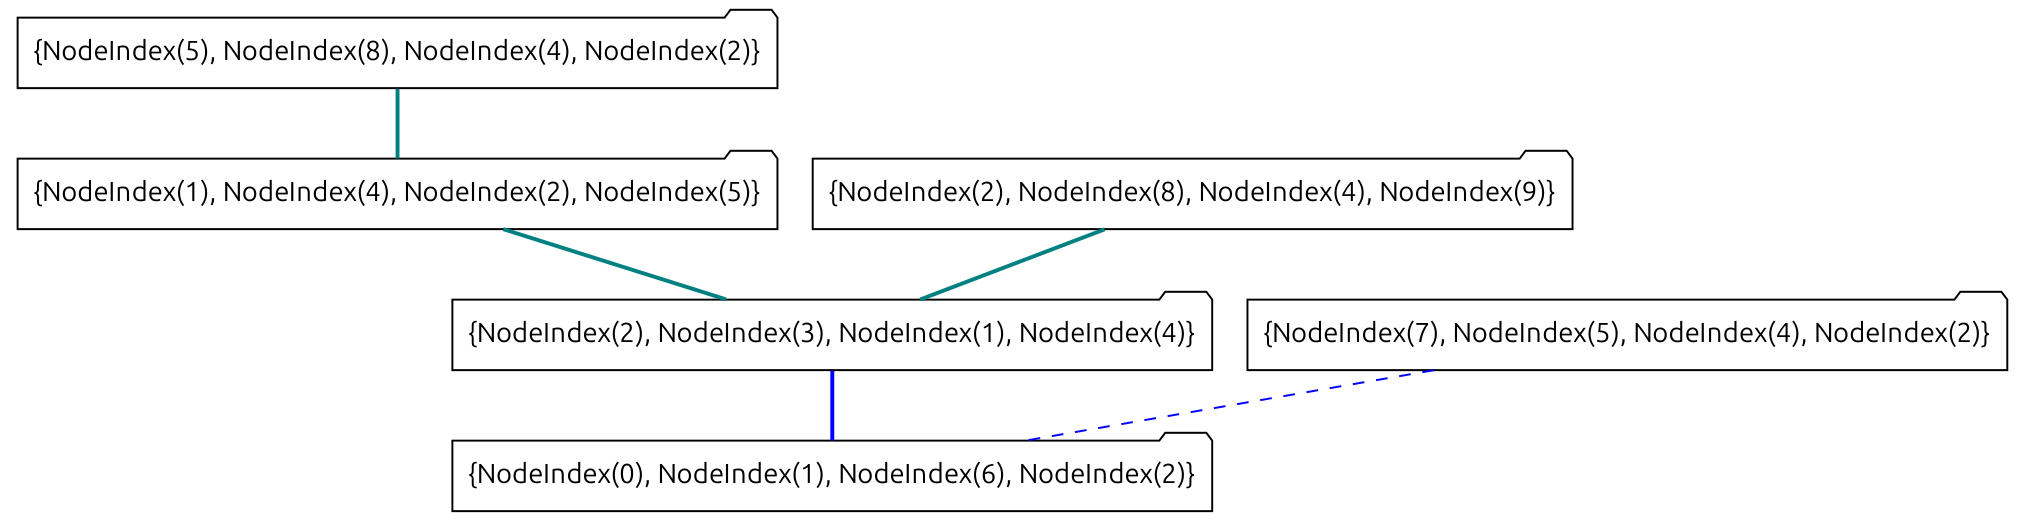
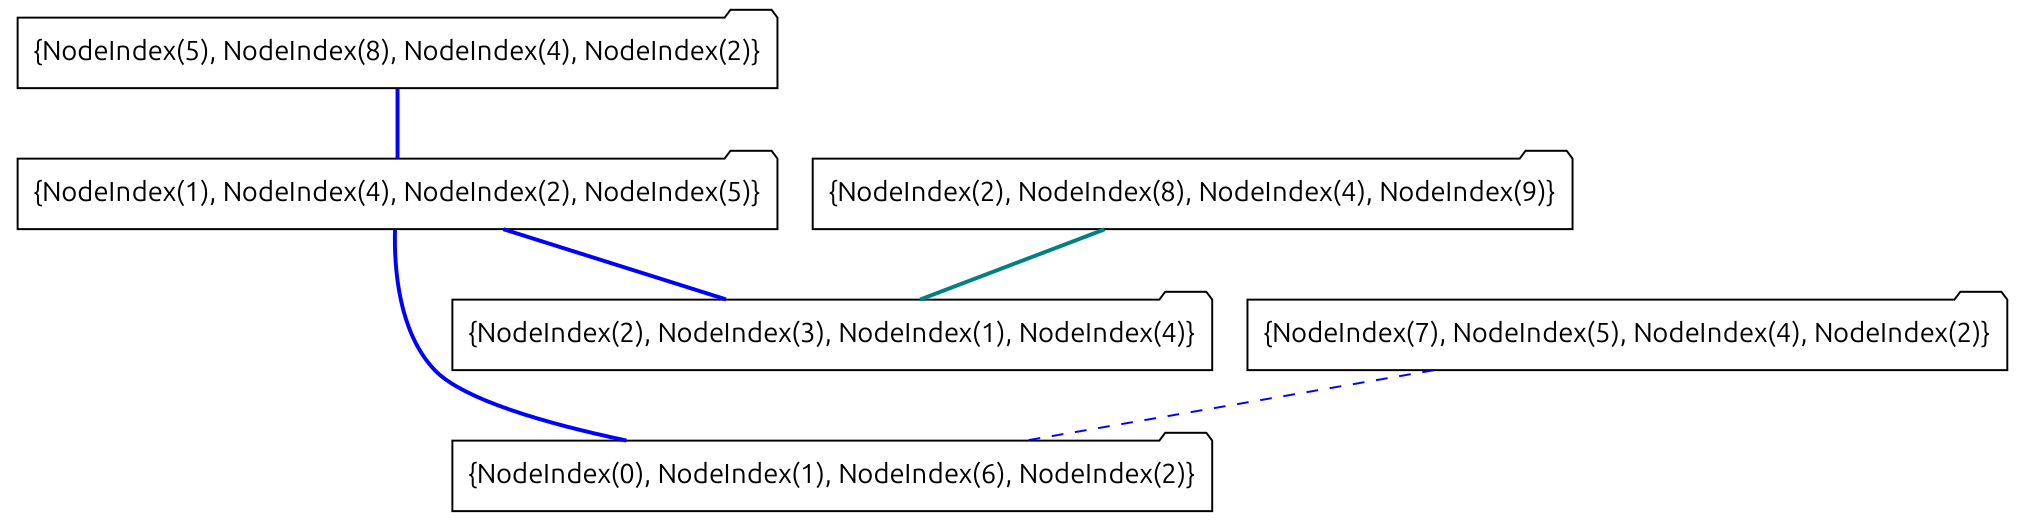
edge "{NodeIndex(5), NodeIndex(8), NodeIndex(4), NodeIndex(2)}" -- "{NodeIndex(1), NodeIndex(4), NodeIndex(2), NodeIndex(5)}": color teal -> blue
edge "{NodeIndex(1), NodeIndex(4), NodeIndex(2), NodeIndex(5)}" -- "{NodeIndex(2), NodeIndex(3), NodeIndex(1), NodeIndex(4)}": color teal -> blue
edge "{NodeIndex(2), NodeIndex(3), NodeIndex(1), NodeIndex(4)}" -- "{NodeIndex(0), NodeIndex(1), NodeIndex(6), NodeIndex(2)}": now "{NodeIndex(1), NodeIndex(4), NodeIndex(2), NodeIndex(5)}" -- "{NodeIndex(0), NodeIndex(1), NodeIndex(6), NodeIndex(2)}"
